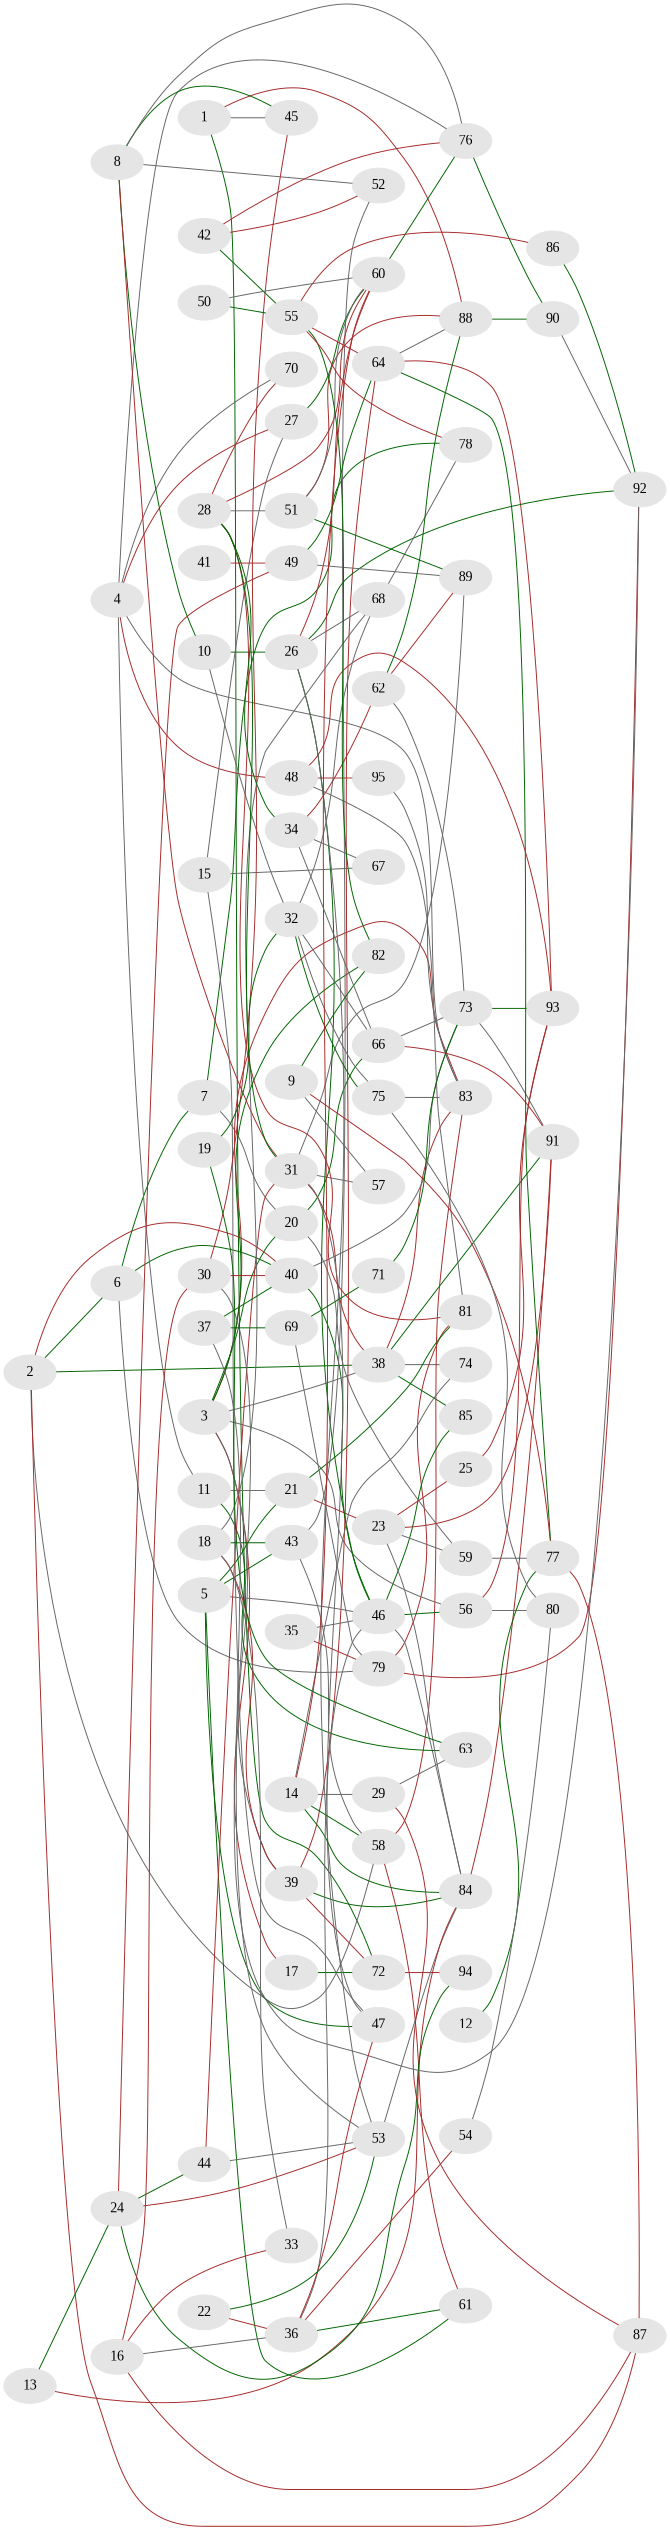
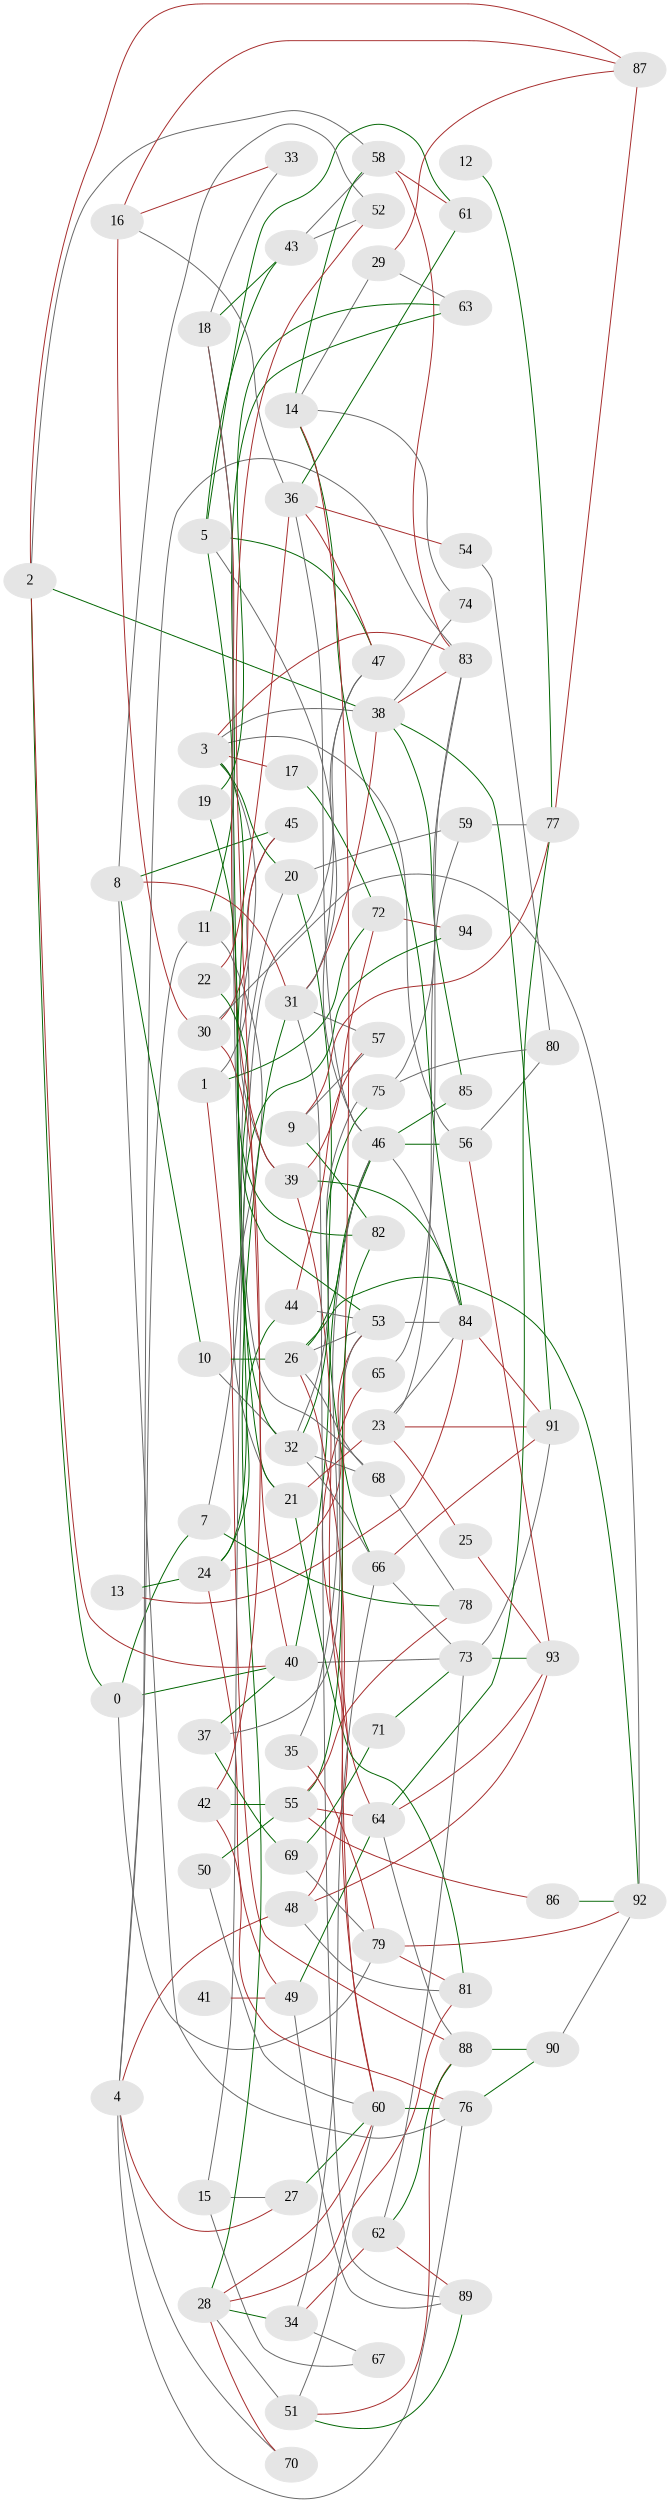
node "95": label "95" -> "65"
node "6": label "6" -> "0"
edge "31" -- "44": now "57" -- "44"
